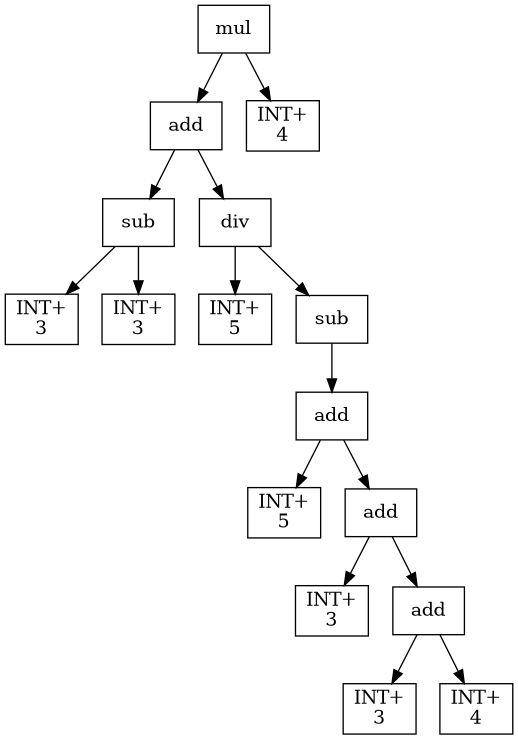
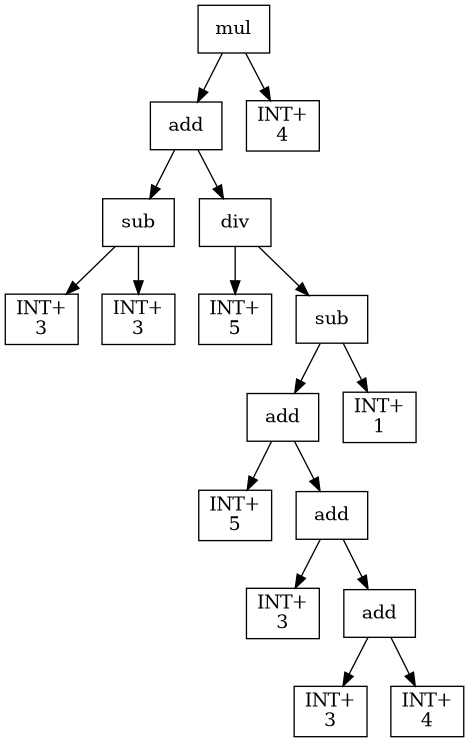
node "INT+ 1": added
